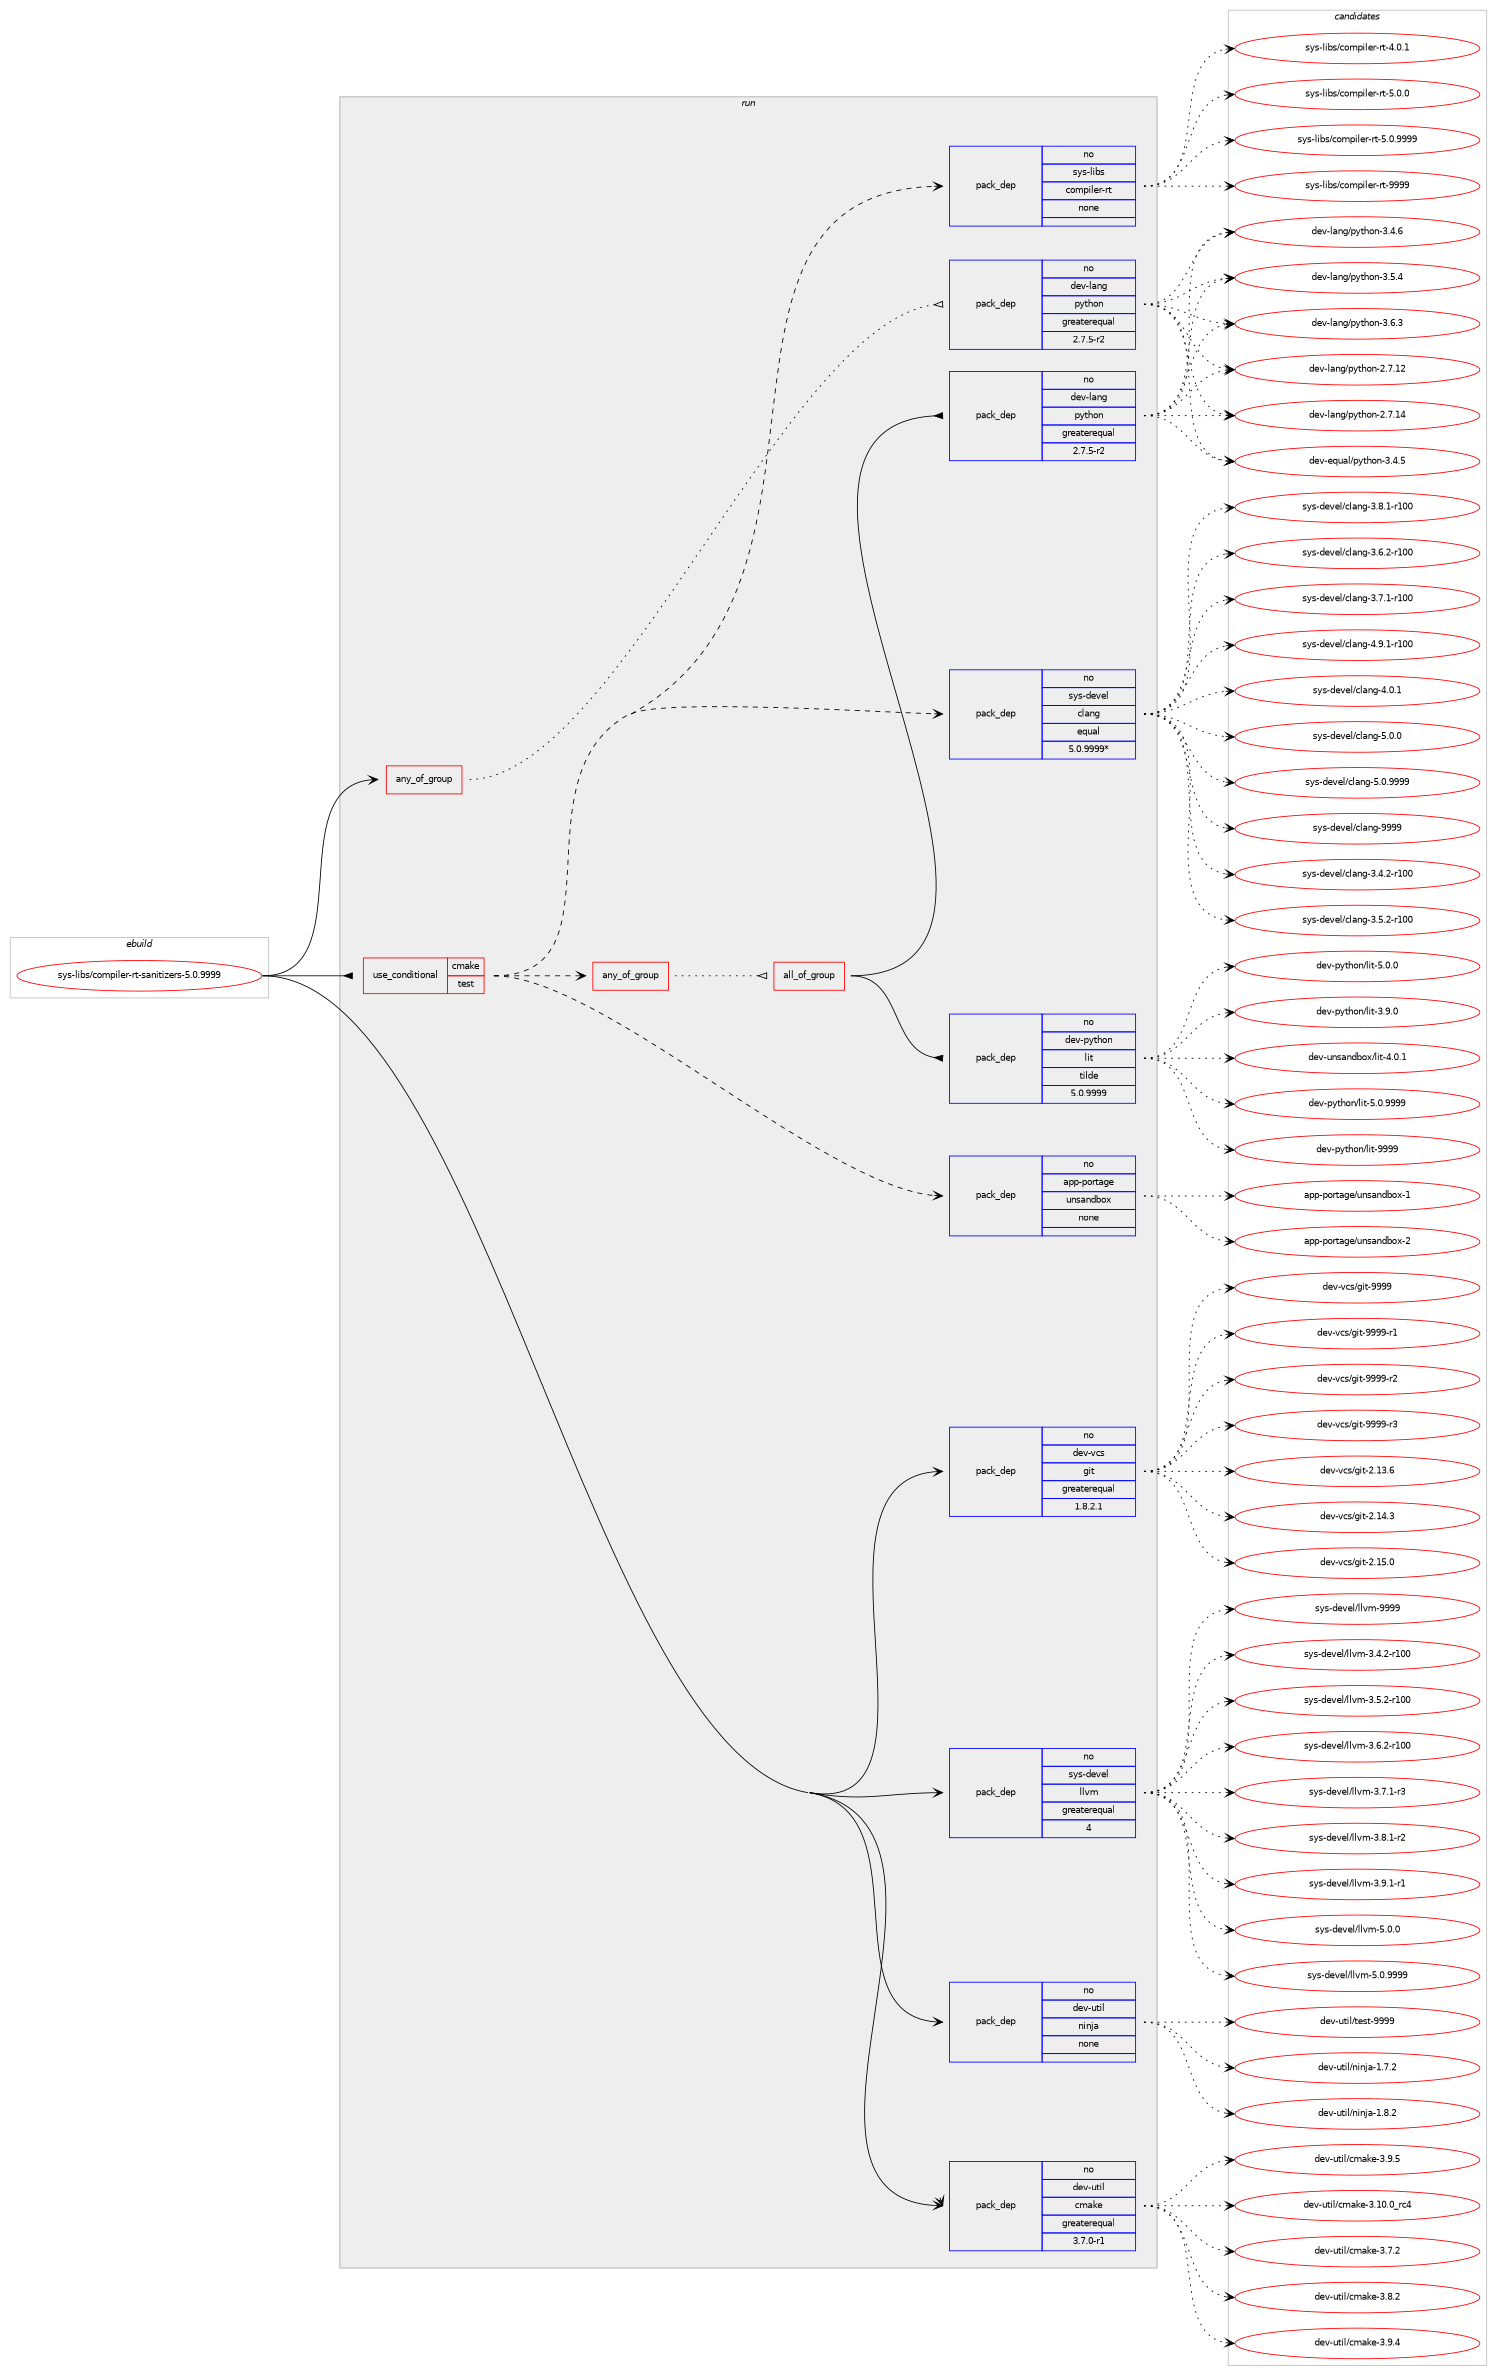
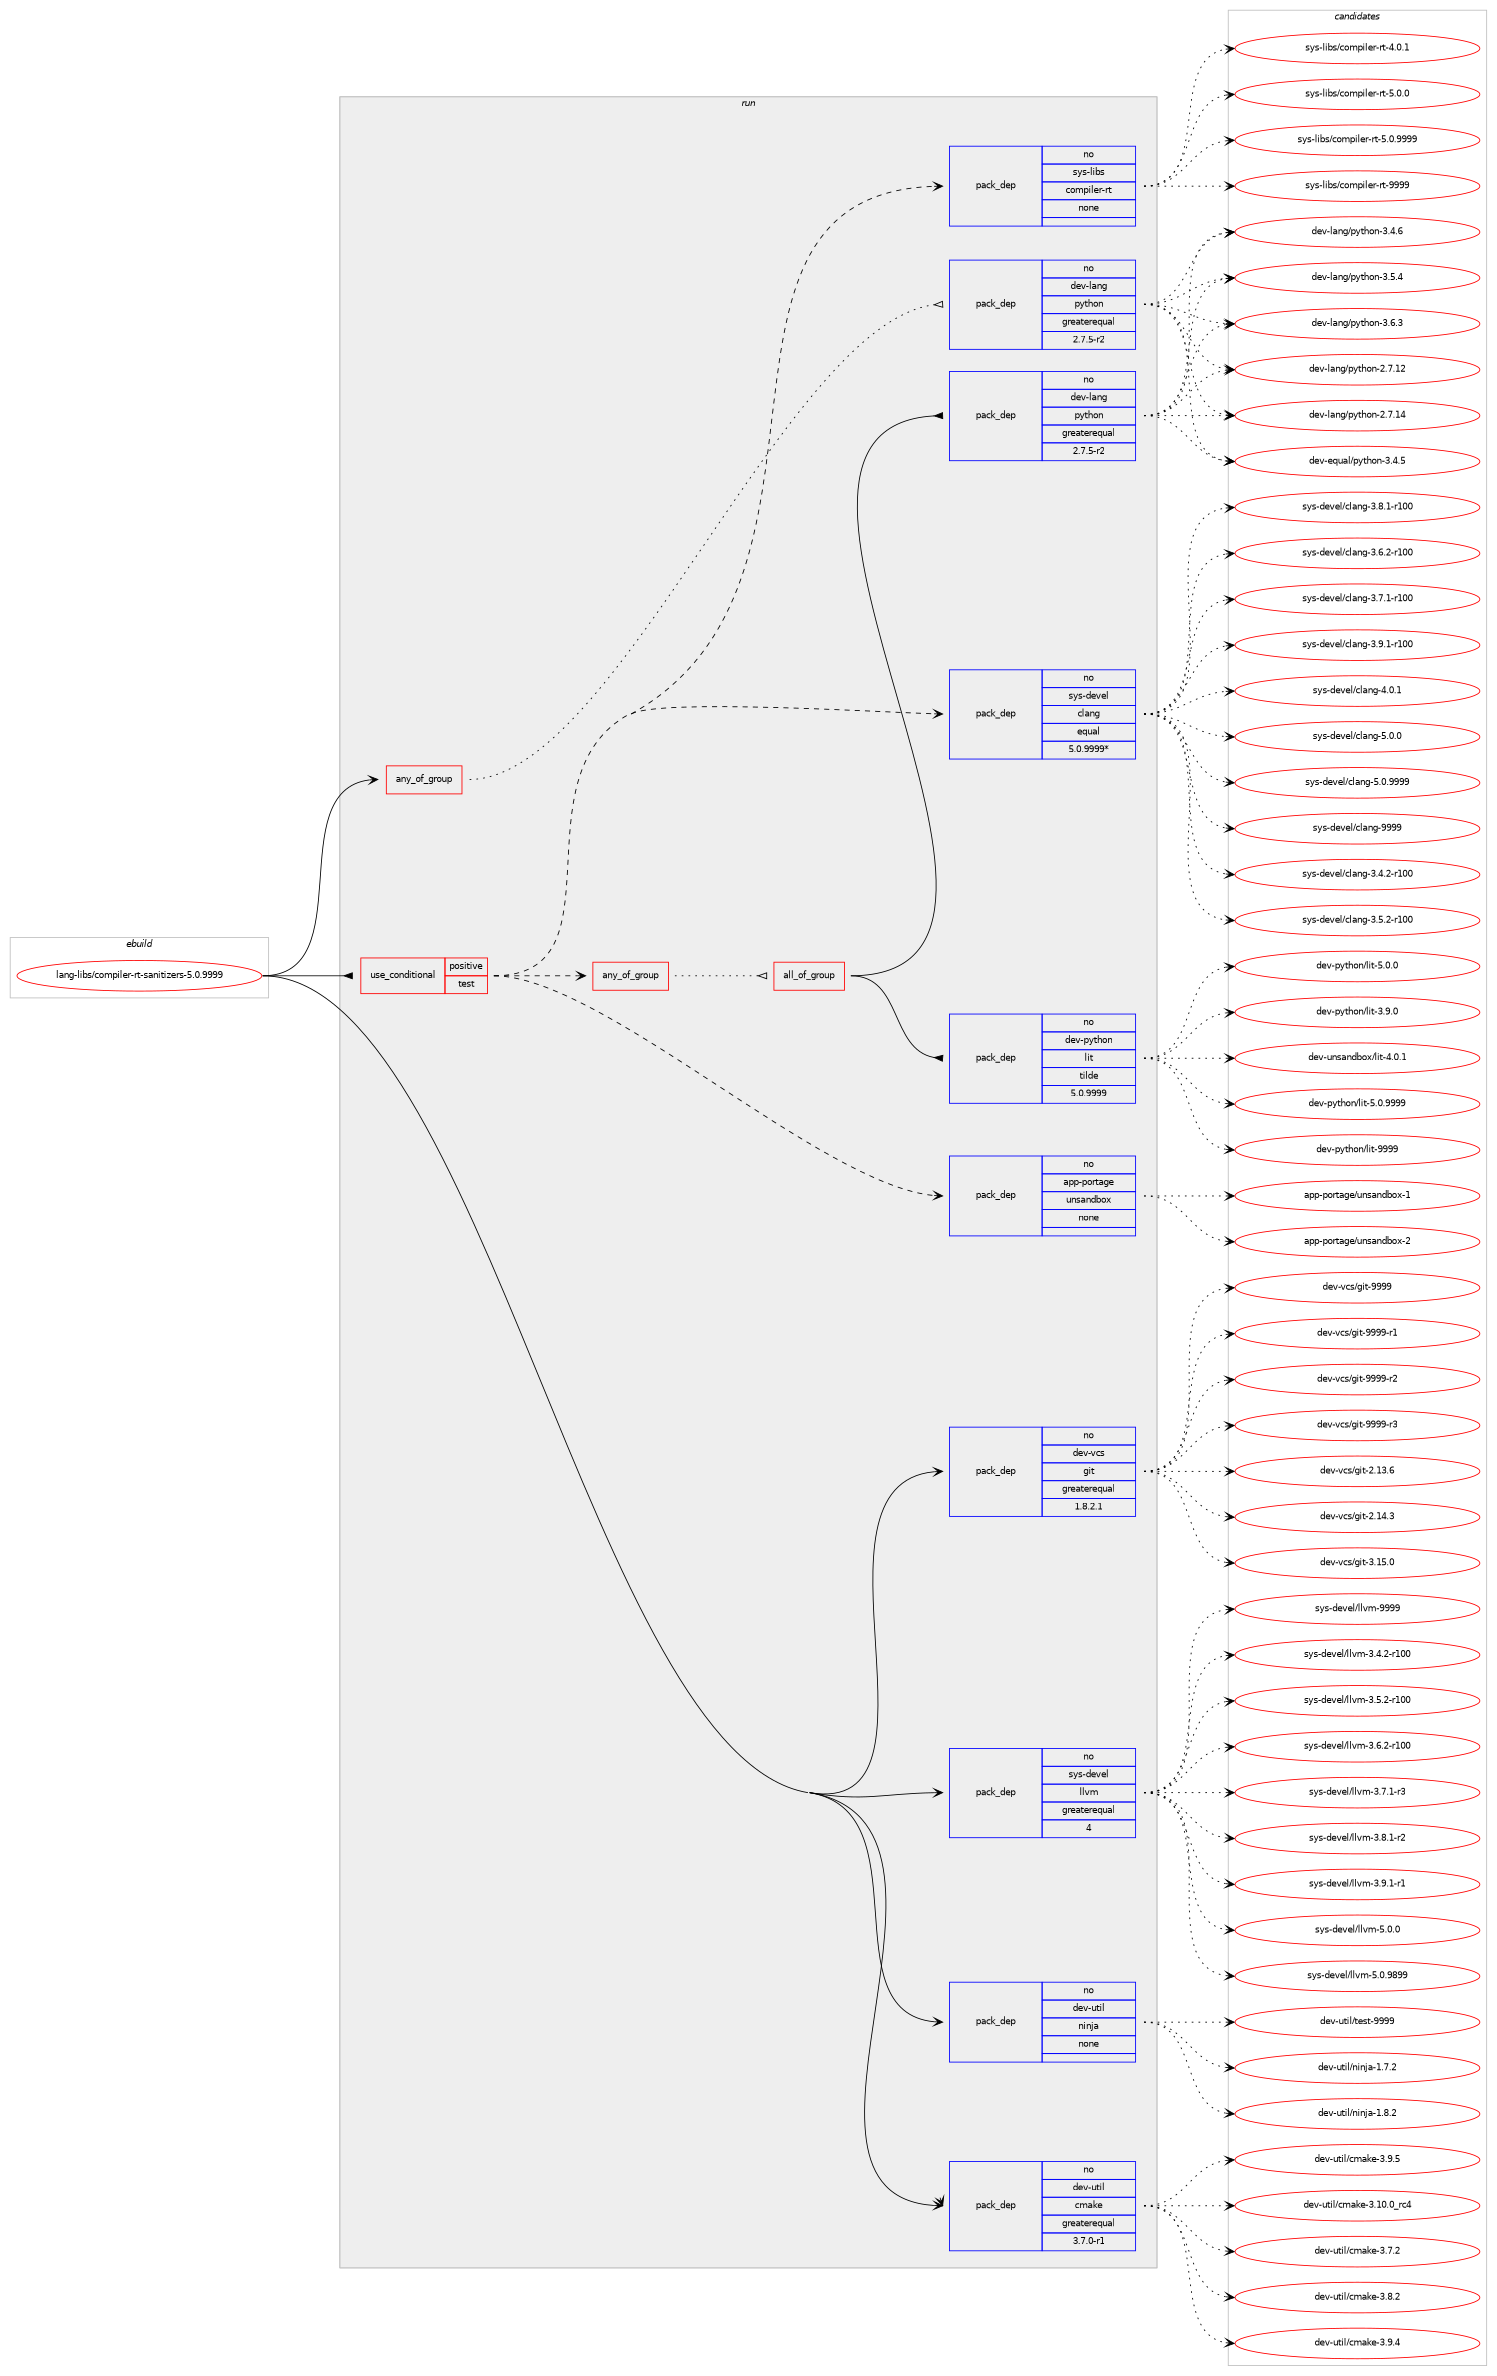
node "sys-devel/clang-4.9.1-r100": label "sys-devel/clang-4.9.1-r100" -> "sys-devel/clang-3.9.1-r100"
node "use_conditional": text "cmake" -> "positive"
node "sys-libs/compiler-rt-sanitizers-5.0.9999": label "sys-libs/compiler-rt-sanitizers-5.0.9999" -> "lang-libs/compiler-rt-sanitizers-5.0.9999"
node "dev-vcs/git-2.15.0": label "dev-vcs/git-2.15.0" -> "dev-vcs/git-3.15.0"
node "sys-devel/llvm-5.0.9999": label "sys-devel/llvm-5.0.9999" -> "sys-devel/llvm-5.0.9899"
